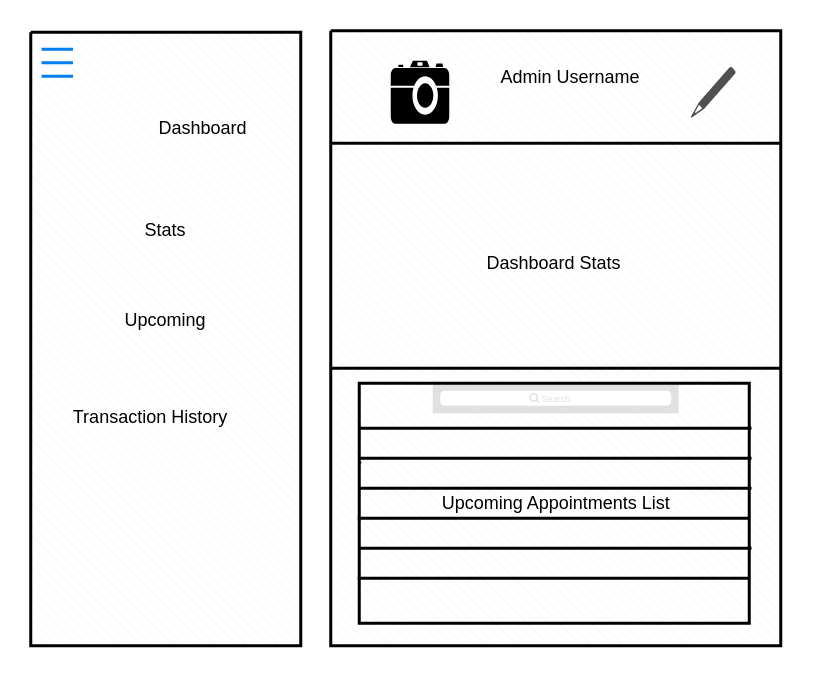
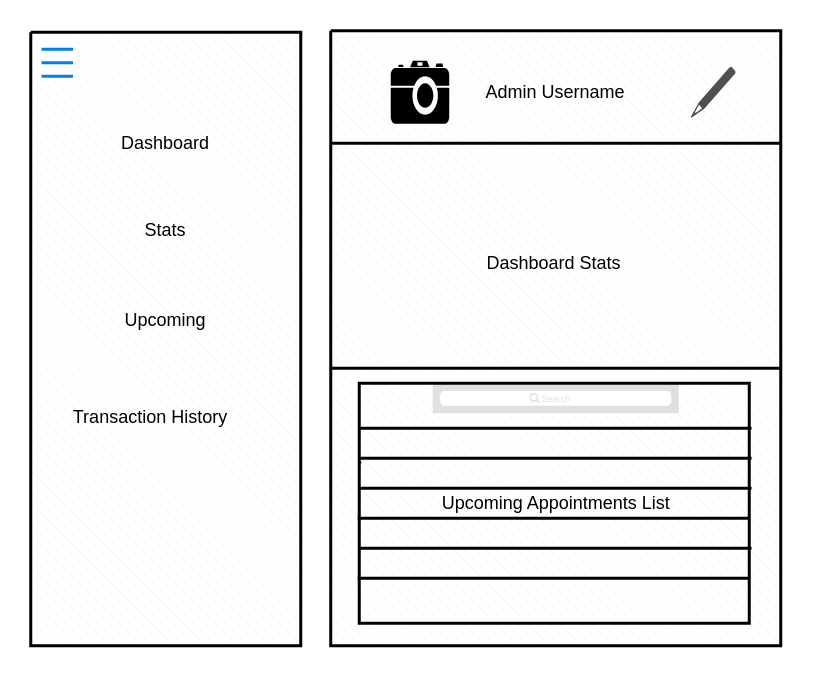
node "Admin Username": moved (571, 77) -> (556, 92)
node "Dashboard": moved (203, 128) -> (166, 143)
